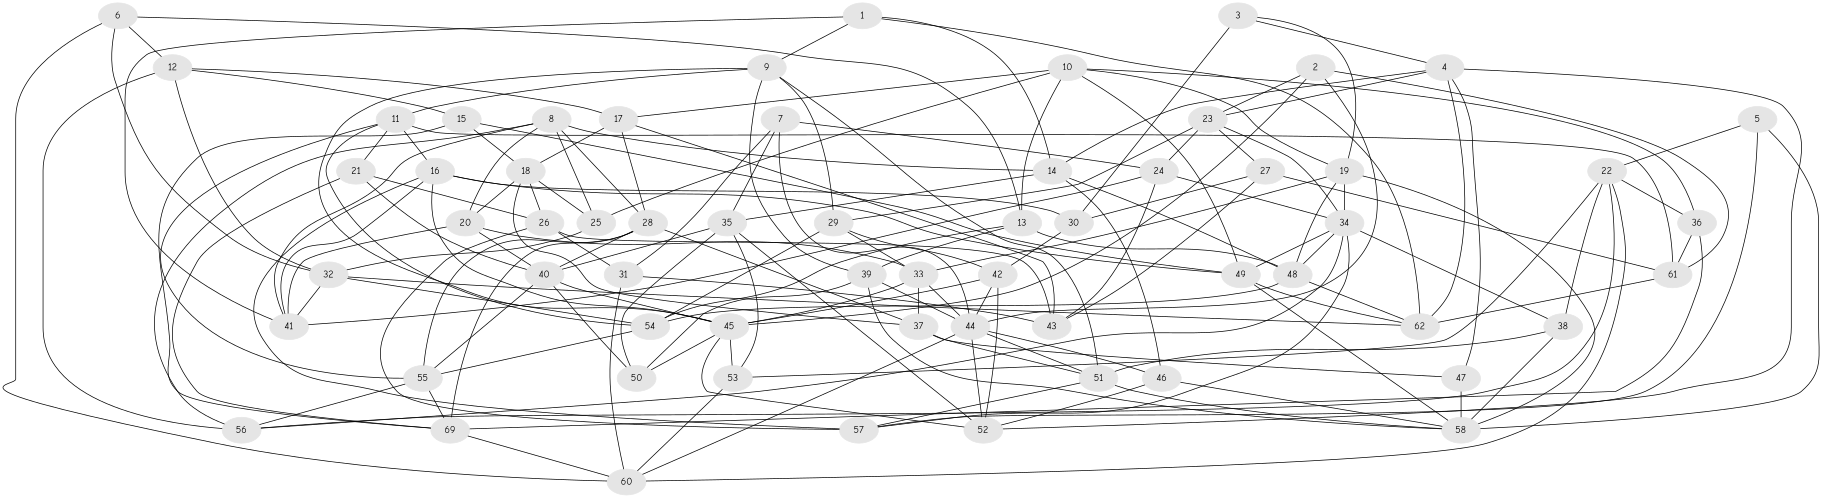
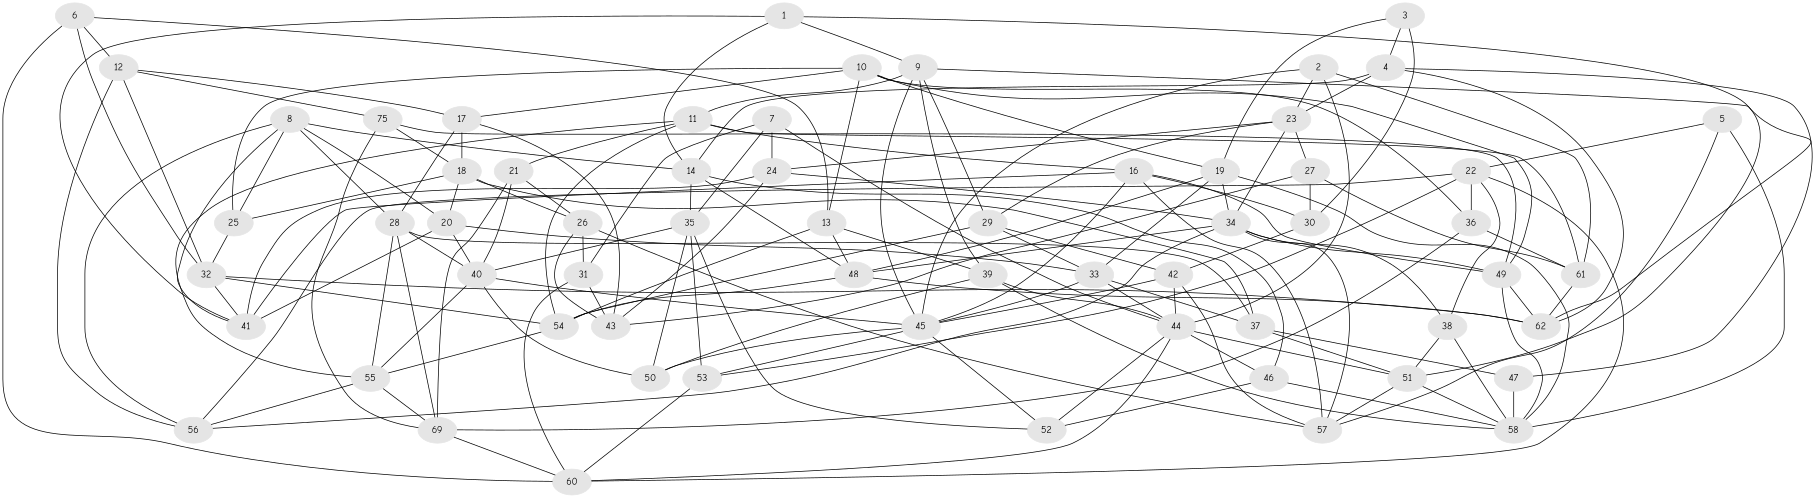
node "15": label "15" -> "75"
edge "42" -- "52": now "42" -- "57"
edge "4" -- "52": removed
